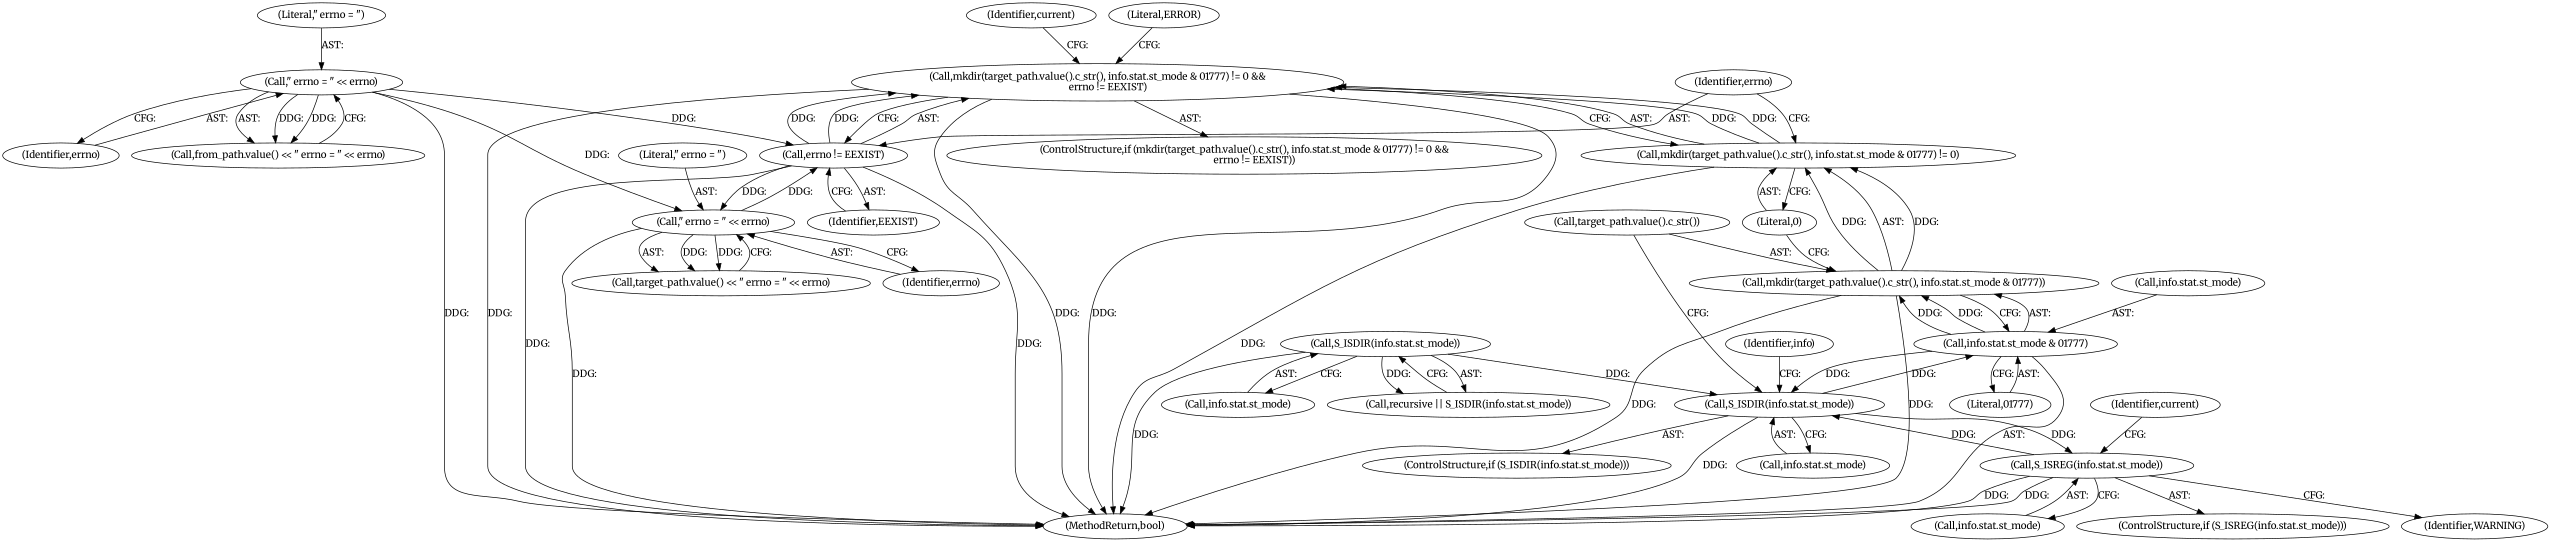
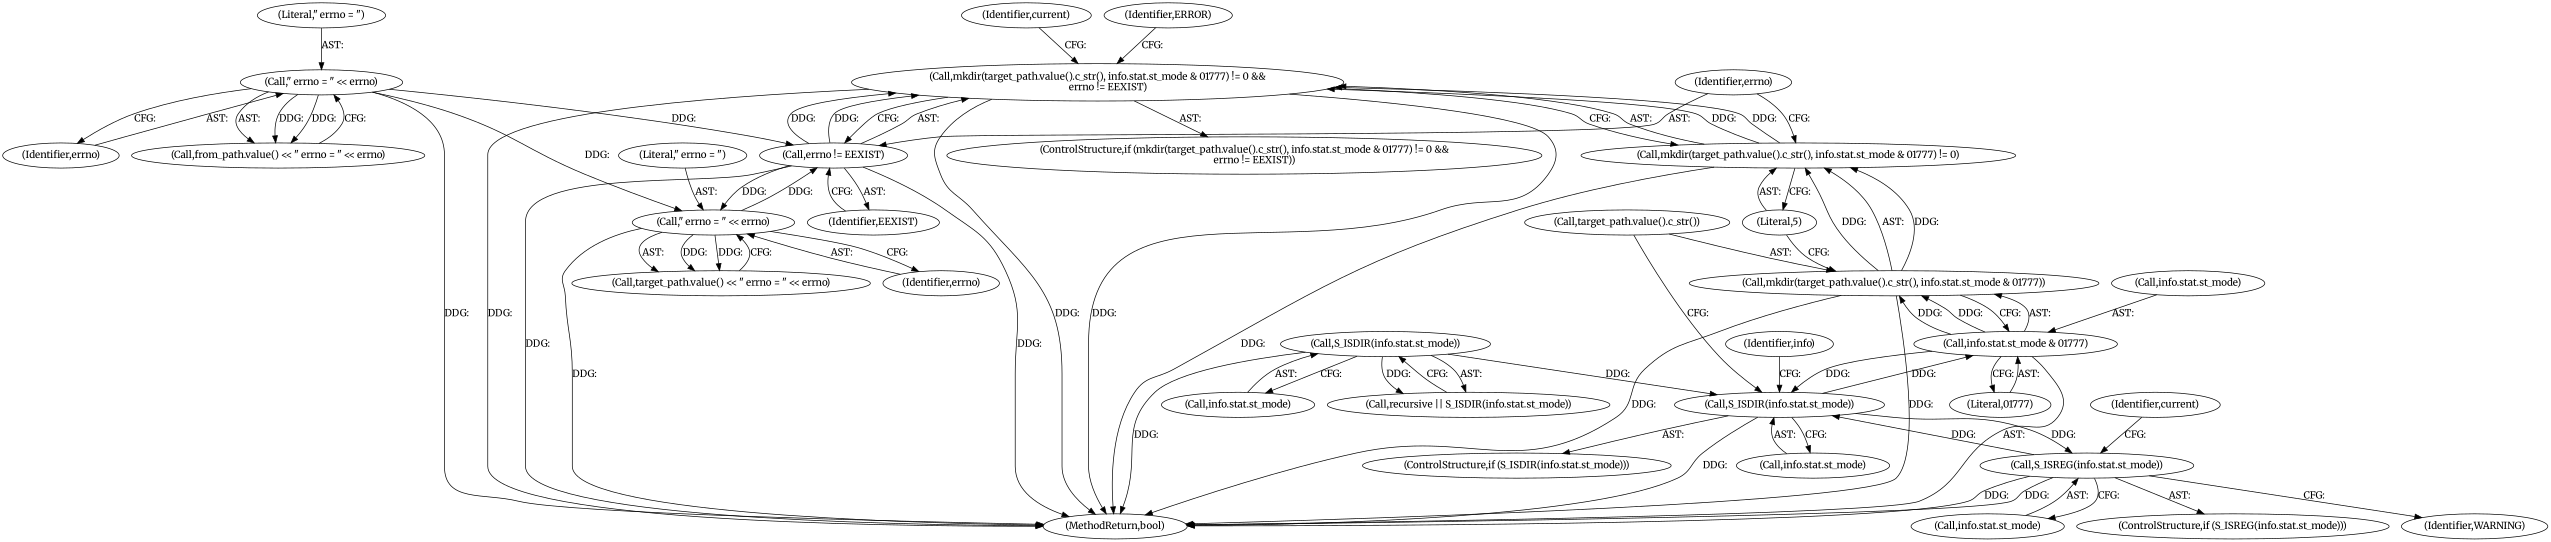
node "(Literal,ERROR)": label "(Literal,ERROR)" -> "(Identifier,ERROR)"
node "(Literal,0)": label "(Literal,0)" -> "(Literal,5)"
